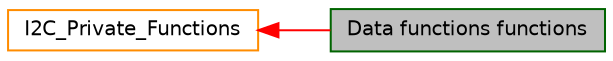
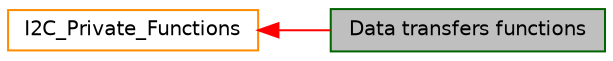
node "Data functions functions": label "Data functions functions" -> "Data transfers functions"
